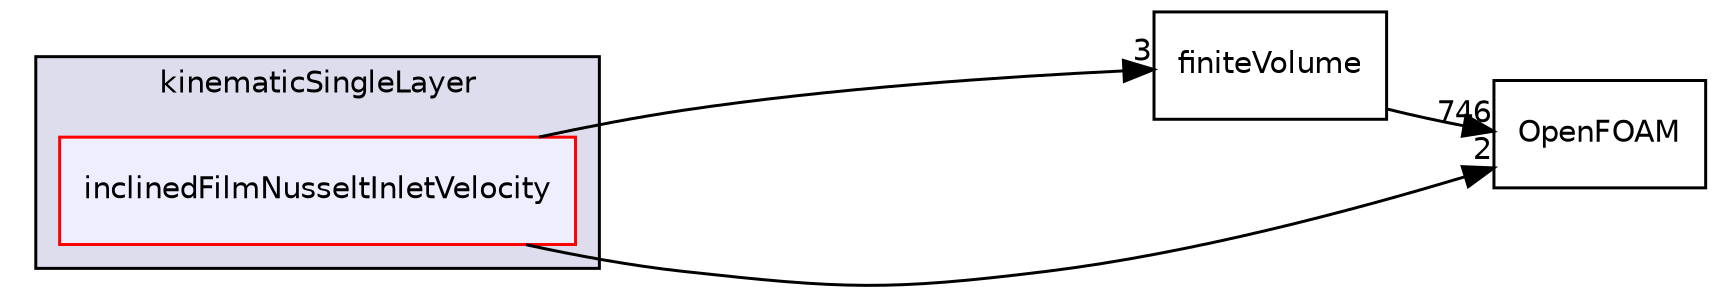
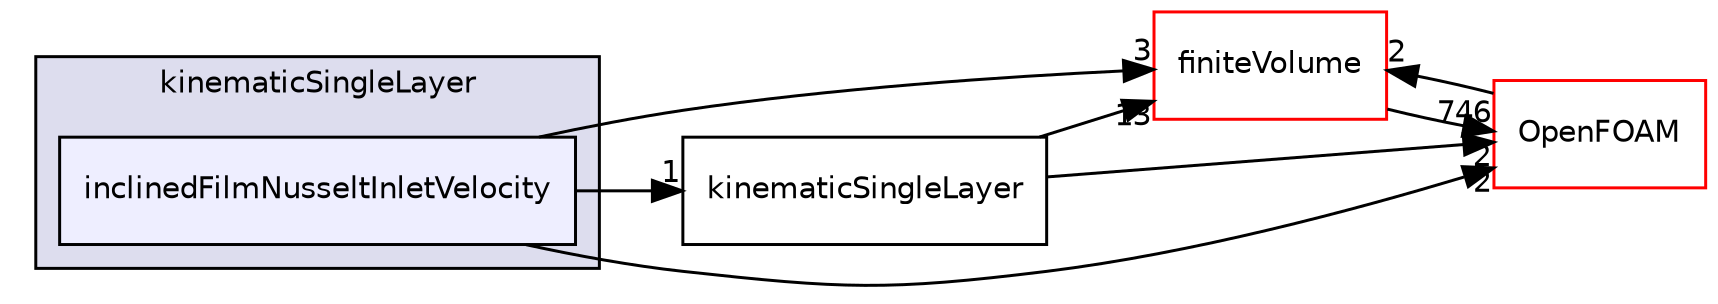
node "finiteVolume": color black -> red
edge "OpenFOAM" -> "finiteVolume": added
node "OpenFOAM": color black -> red
node "inclinedFilmNusseltInletVelocity": color red -> black
node "kinematicSingleLayer": added
